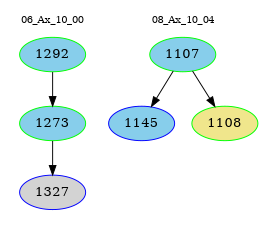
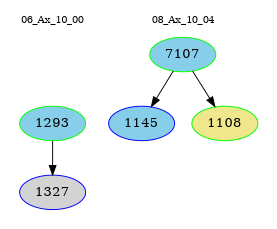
node "1292": removed
node "1107": label "1107" -> "7107"
node "1273": label "1273" -> "1293"
